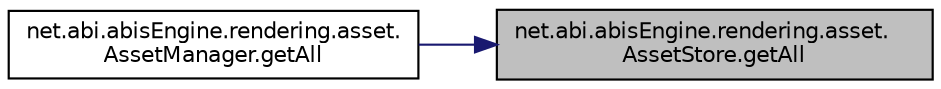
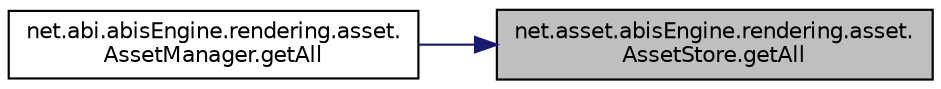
node "net.abi.abisEngine.rendering.asset. AssetStore.getAll": label "net.abi.abisEngine.rendering.asset. AssetStore.getAll" -> "net.asset.abisEngine.rendering.asset. AssetStore.getAll"
